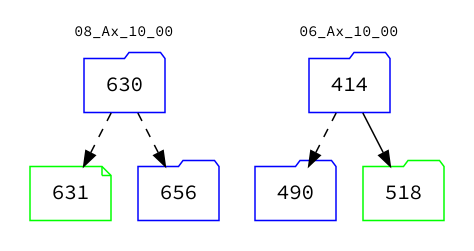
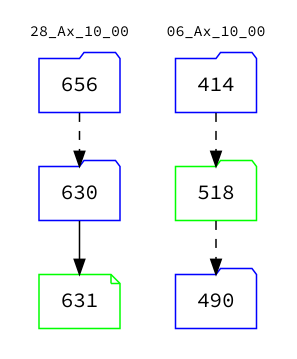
cluster "08_Ax_10_00": label "08_Ax_10_00" -> "28_Ax_10_00"
edge "630" -> "631": style dashed -> solid
edge "630" -> "656": reversed
edge "414" -> "490": now "518" -> "490"
edge "414" -> "518": style solid -> dashed
